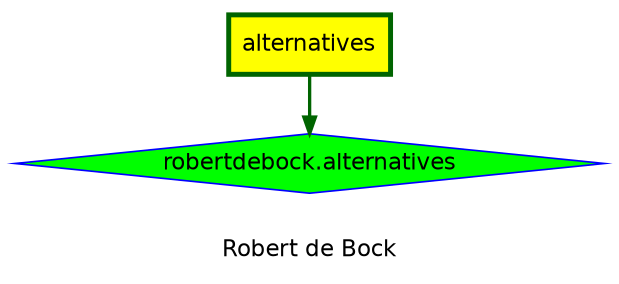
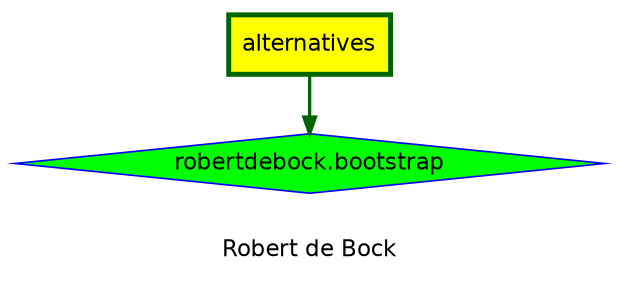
node "robertdebock.alternatives": label "robertdebock.alternatives" -> "robertdebock.bootstrap"
